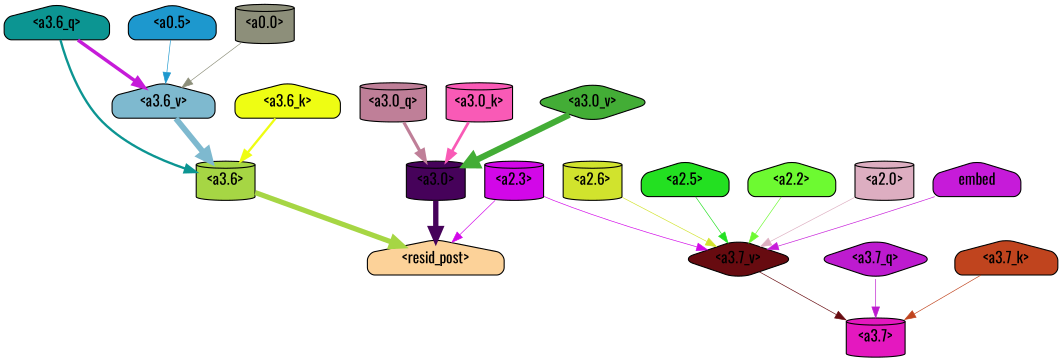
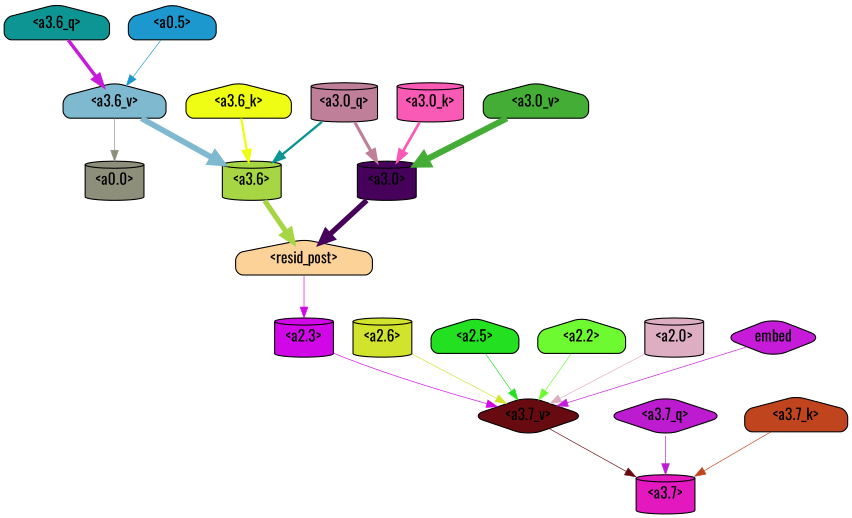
edge "<a0.0>" -> "<a3.6_v>": reversed
node "<a3.0_v>": shape diamond -> house
edge "<a3.6_q>" -> "<a3.6>": now "<a3.0_q>" -> "<a3.6>"
node "embed": shape house -> diamond
edge "<a2.3>" -> "<resid_post>": reversed
